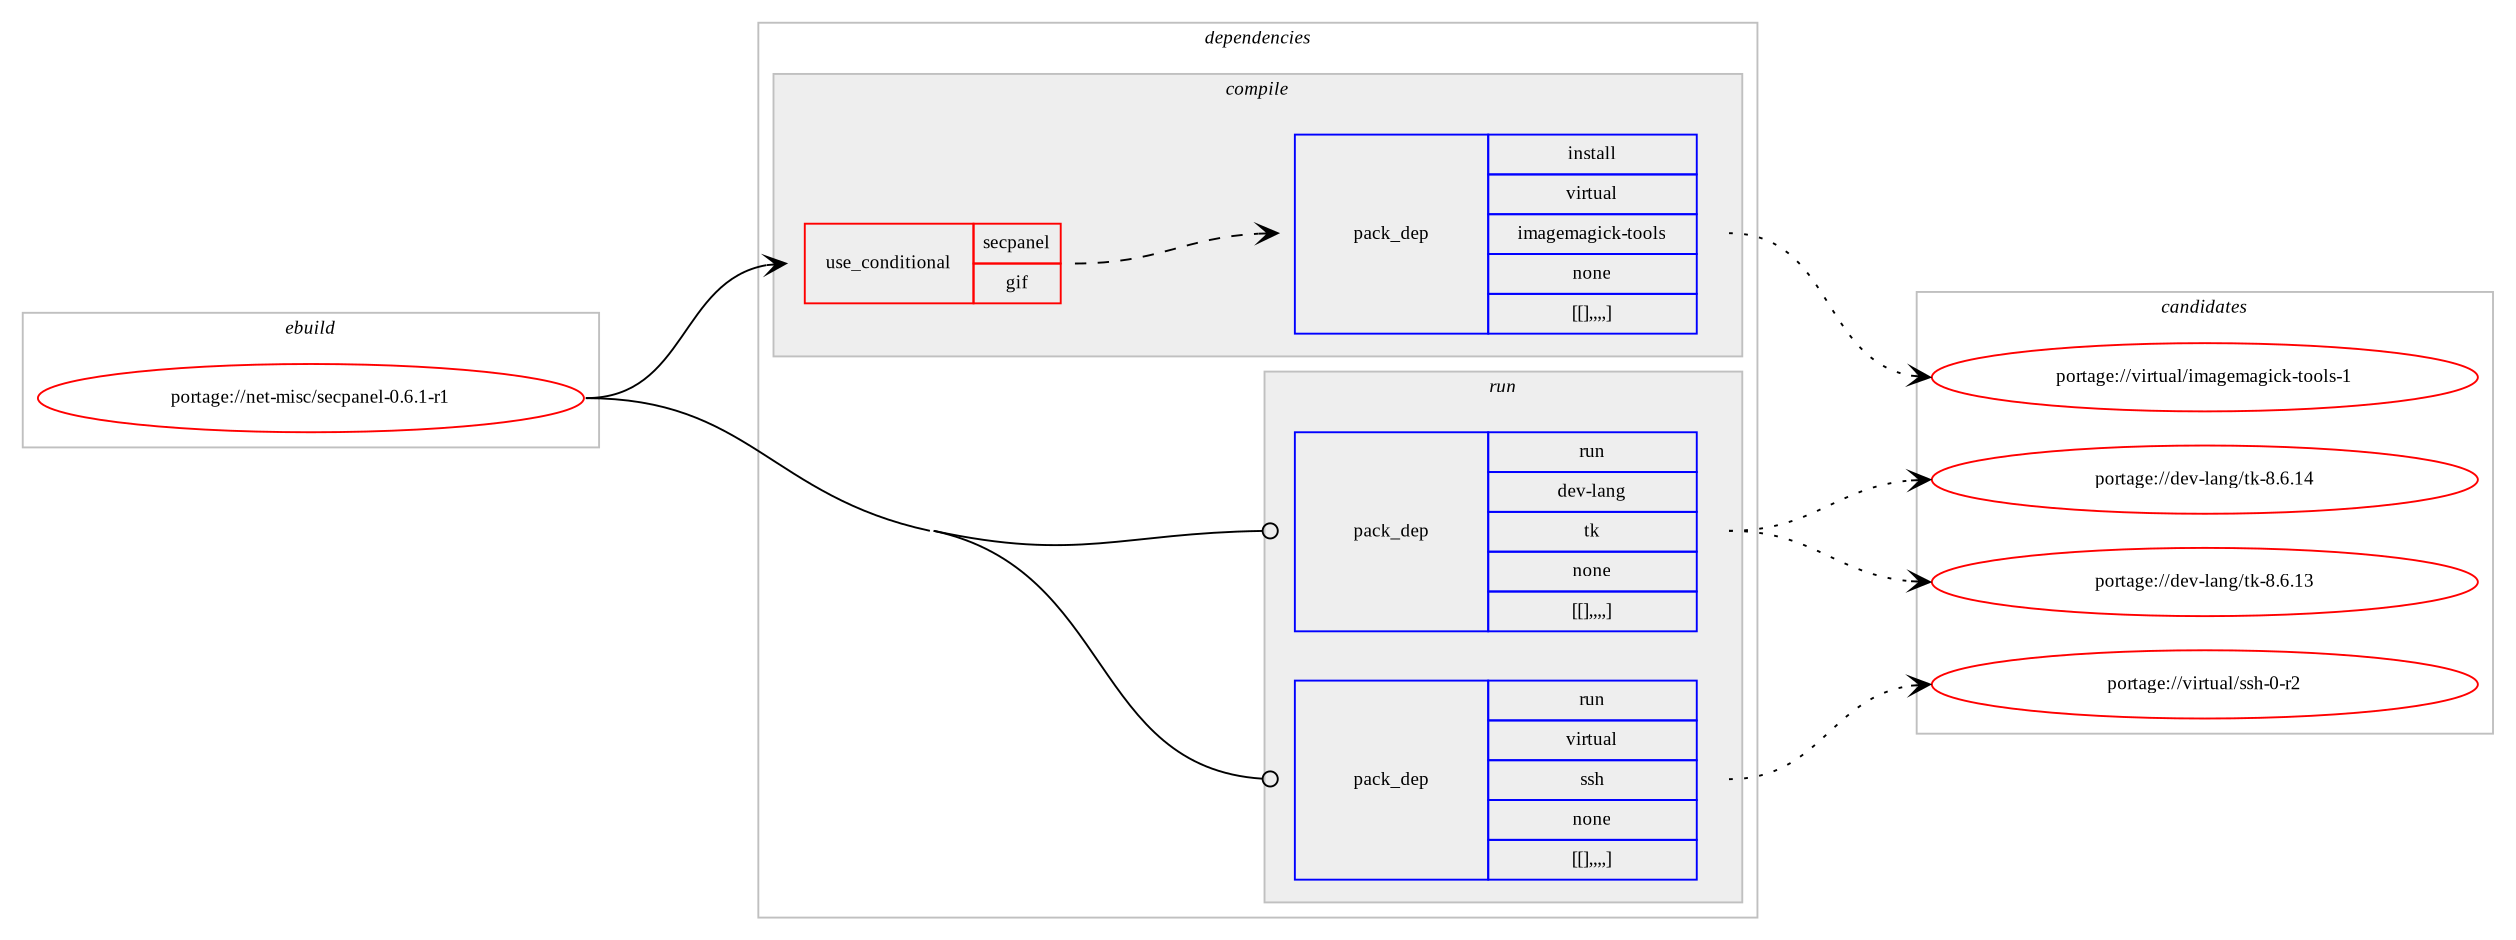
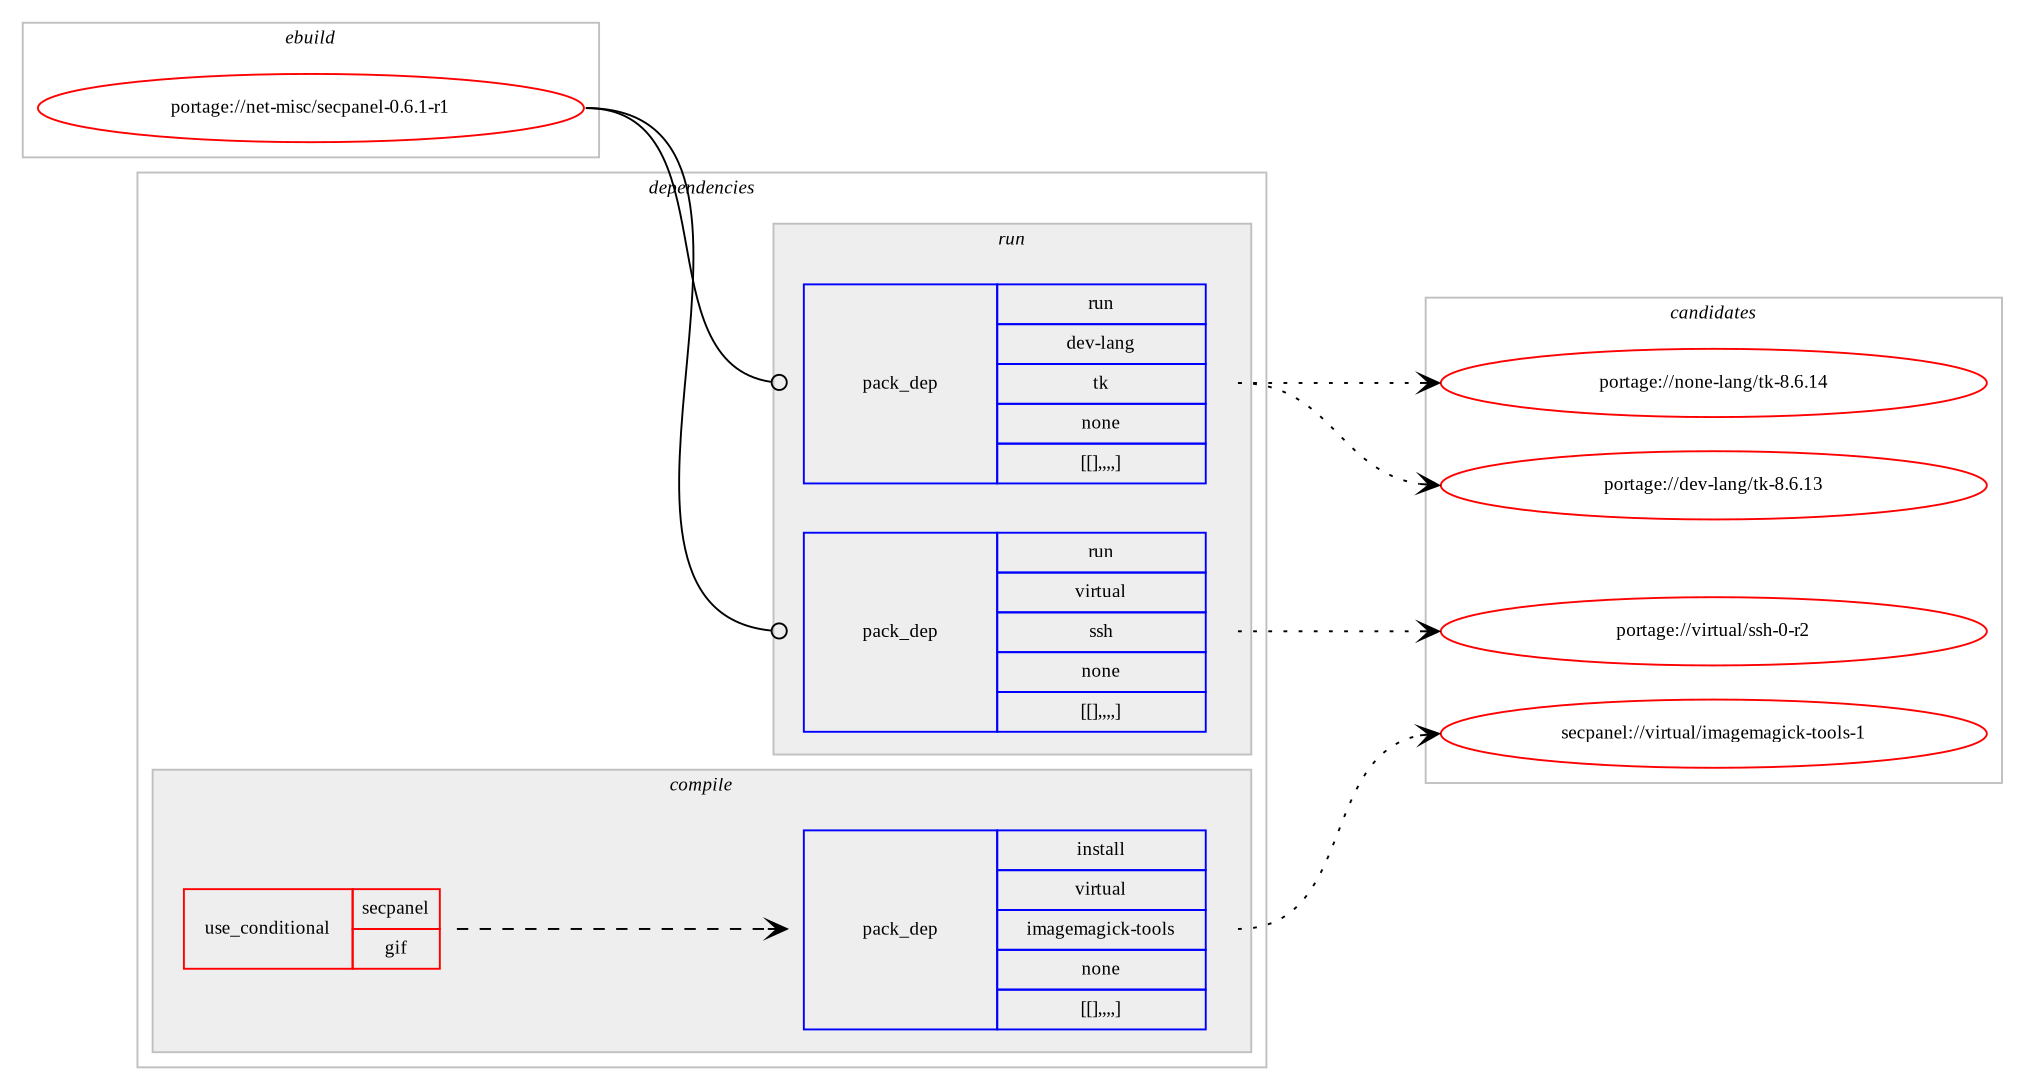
edge "portage://net-misc/secpanel-0.6.1-r1" -> "use_conditional": removed
node "portage://virtual/imagemagick-tools-1": label "portage://virtual/imagemagick-tools-1" -> "secpanel://virtual/imagemagick-tools-1"
node "portage://dev-lang/tk-8.6.14": label "portage://dev-lang/tk-8.6.14" -> "portage://none-lang/tk-8.6.14"
